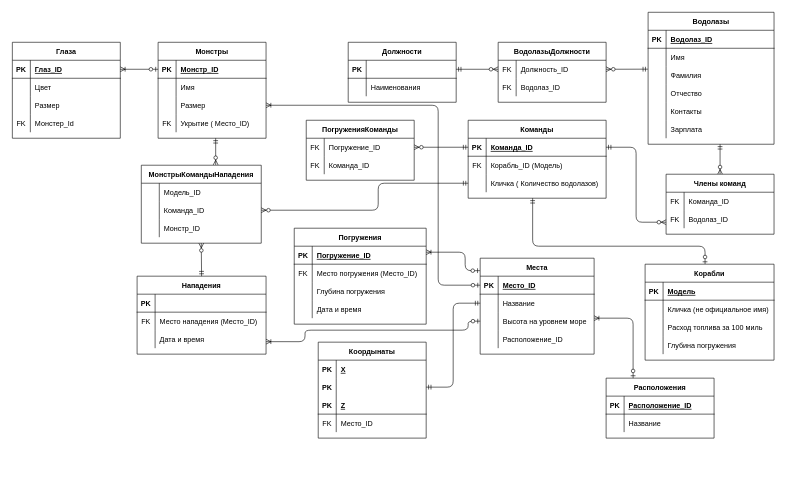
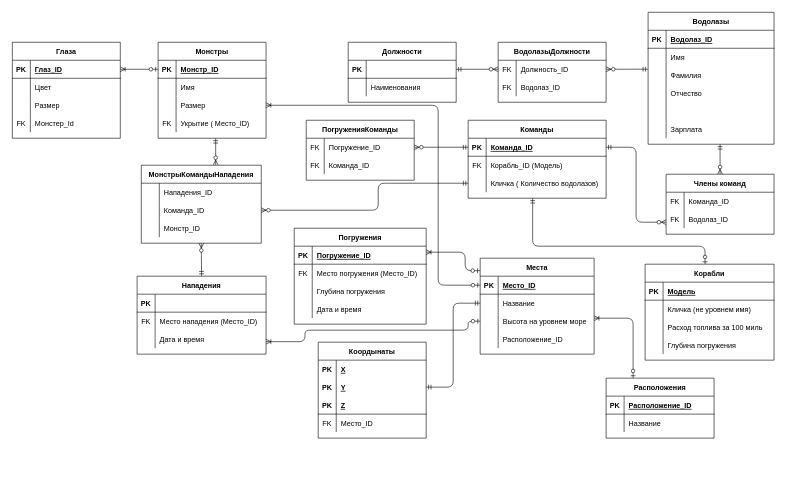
node "Контакты": removed
node "Модель_ID": label "Модель_ID" -> "Нападения_ID"
node "Кличка (не официальное имя)": label "Кличка (не официальное имя)" -> "Кличка (не уровнем имя)"
node "Y": added
